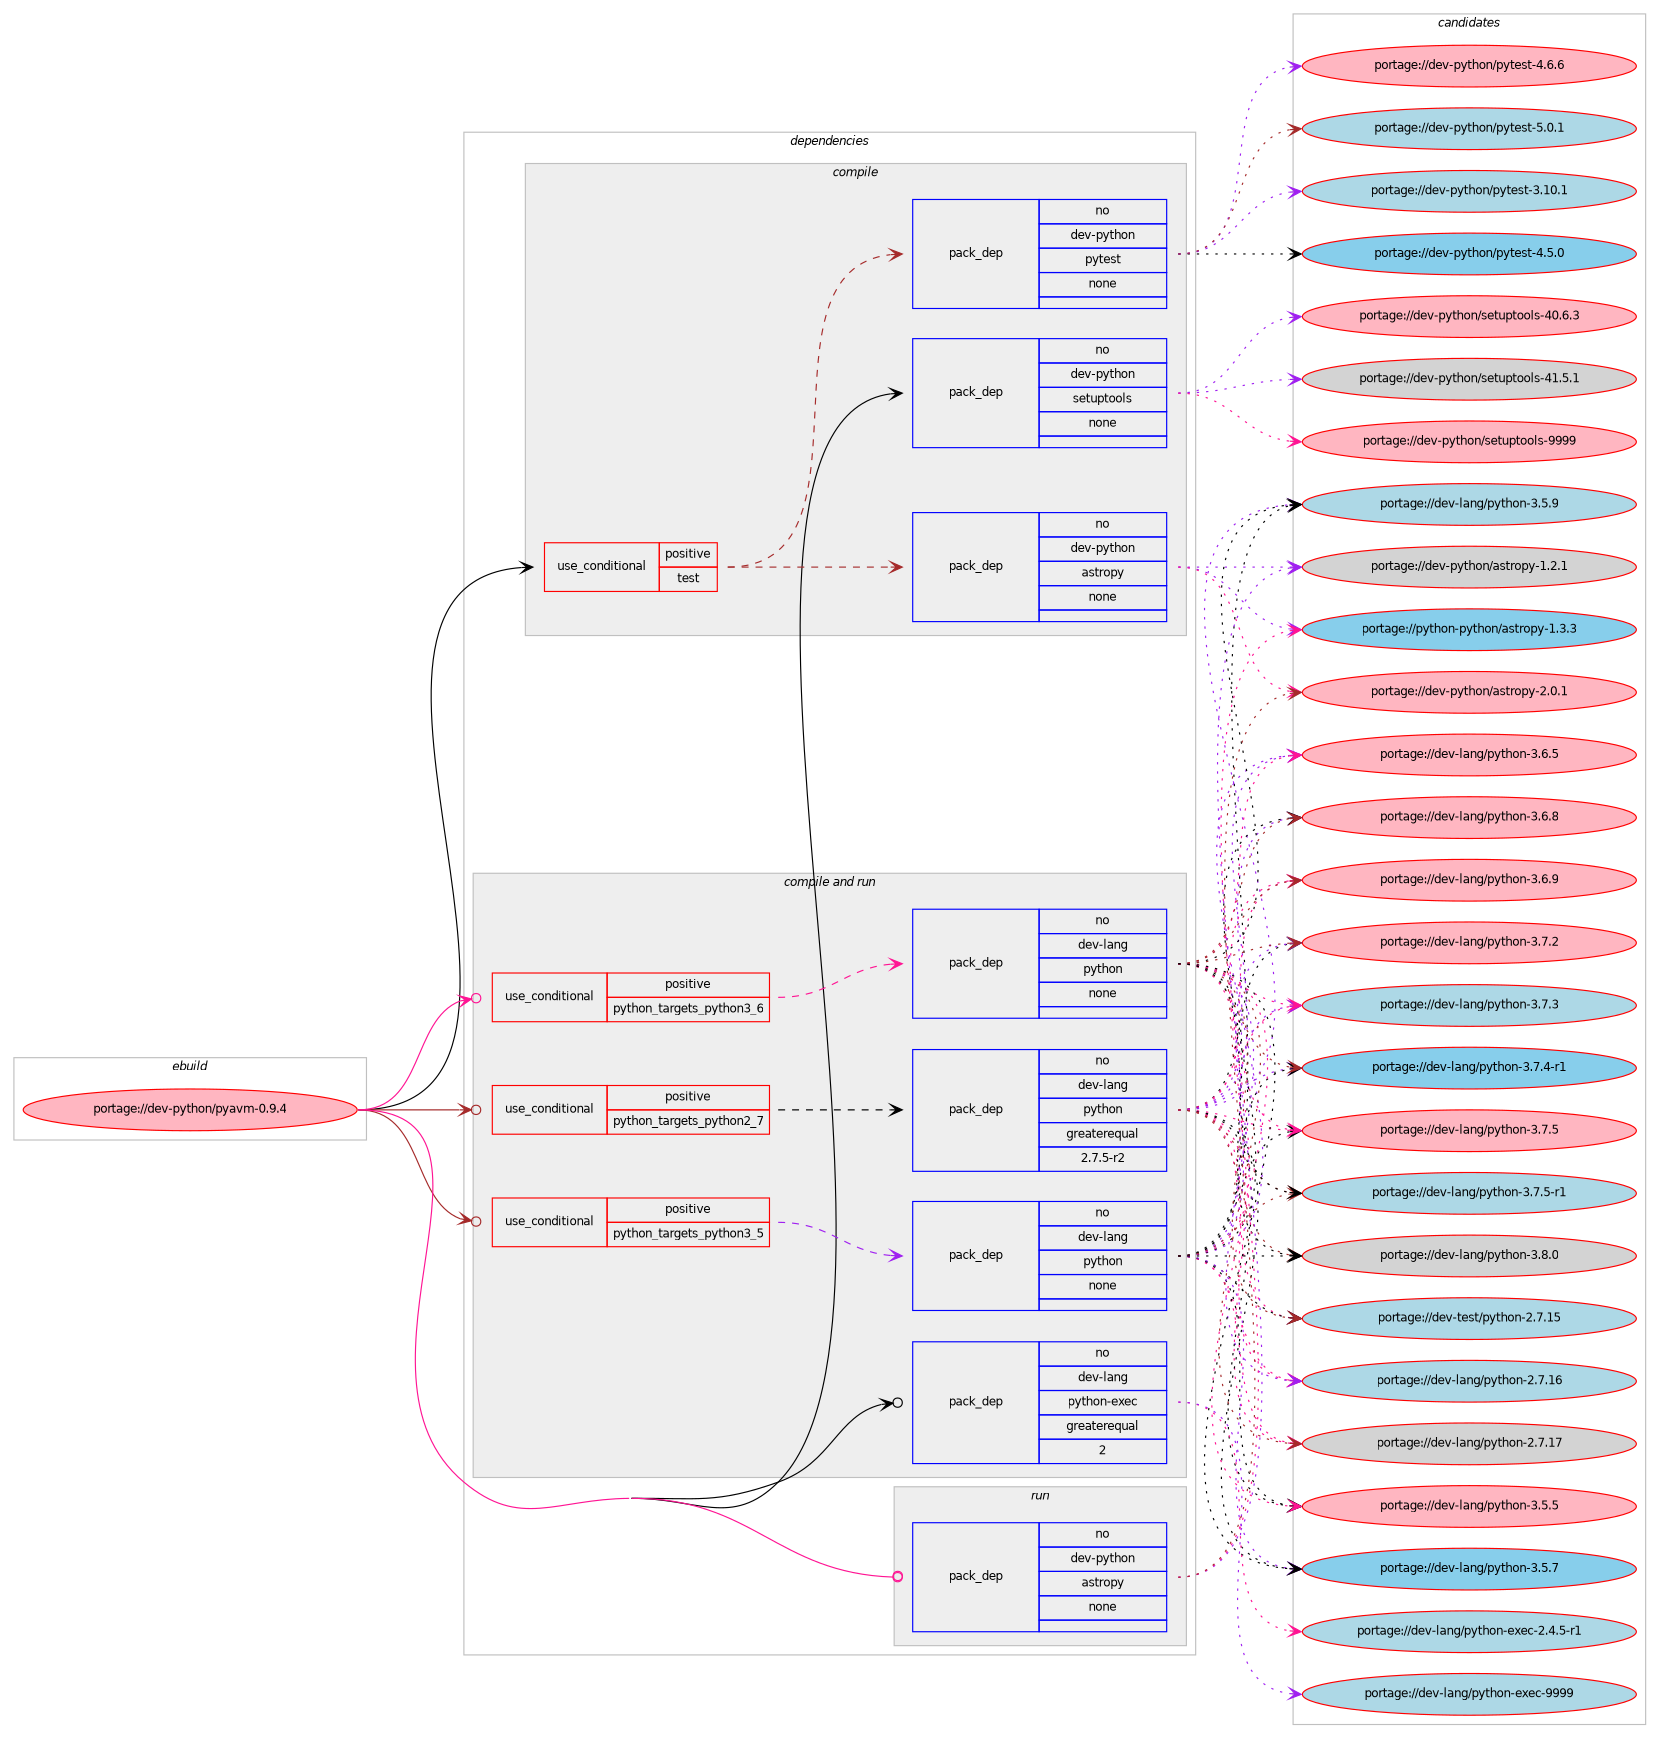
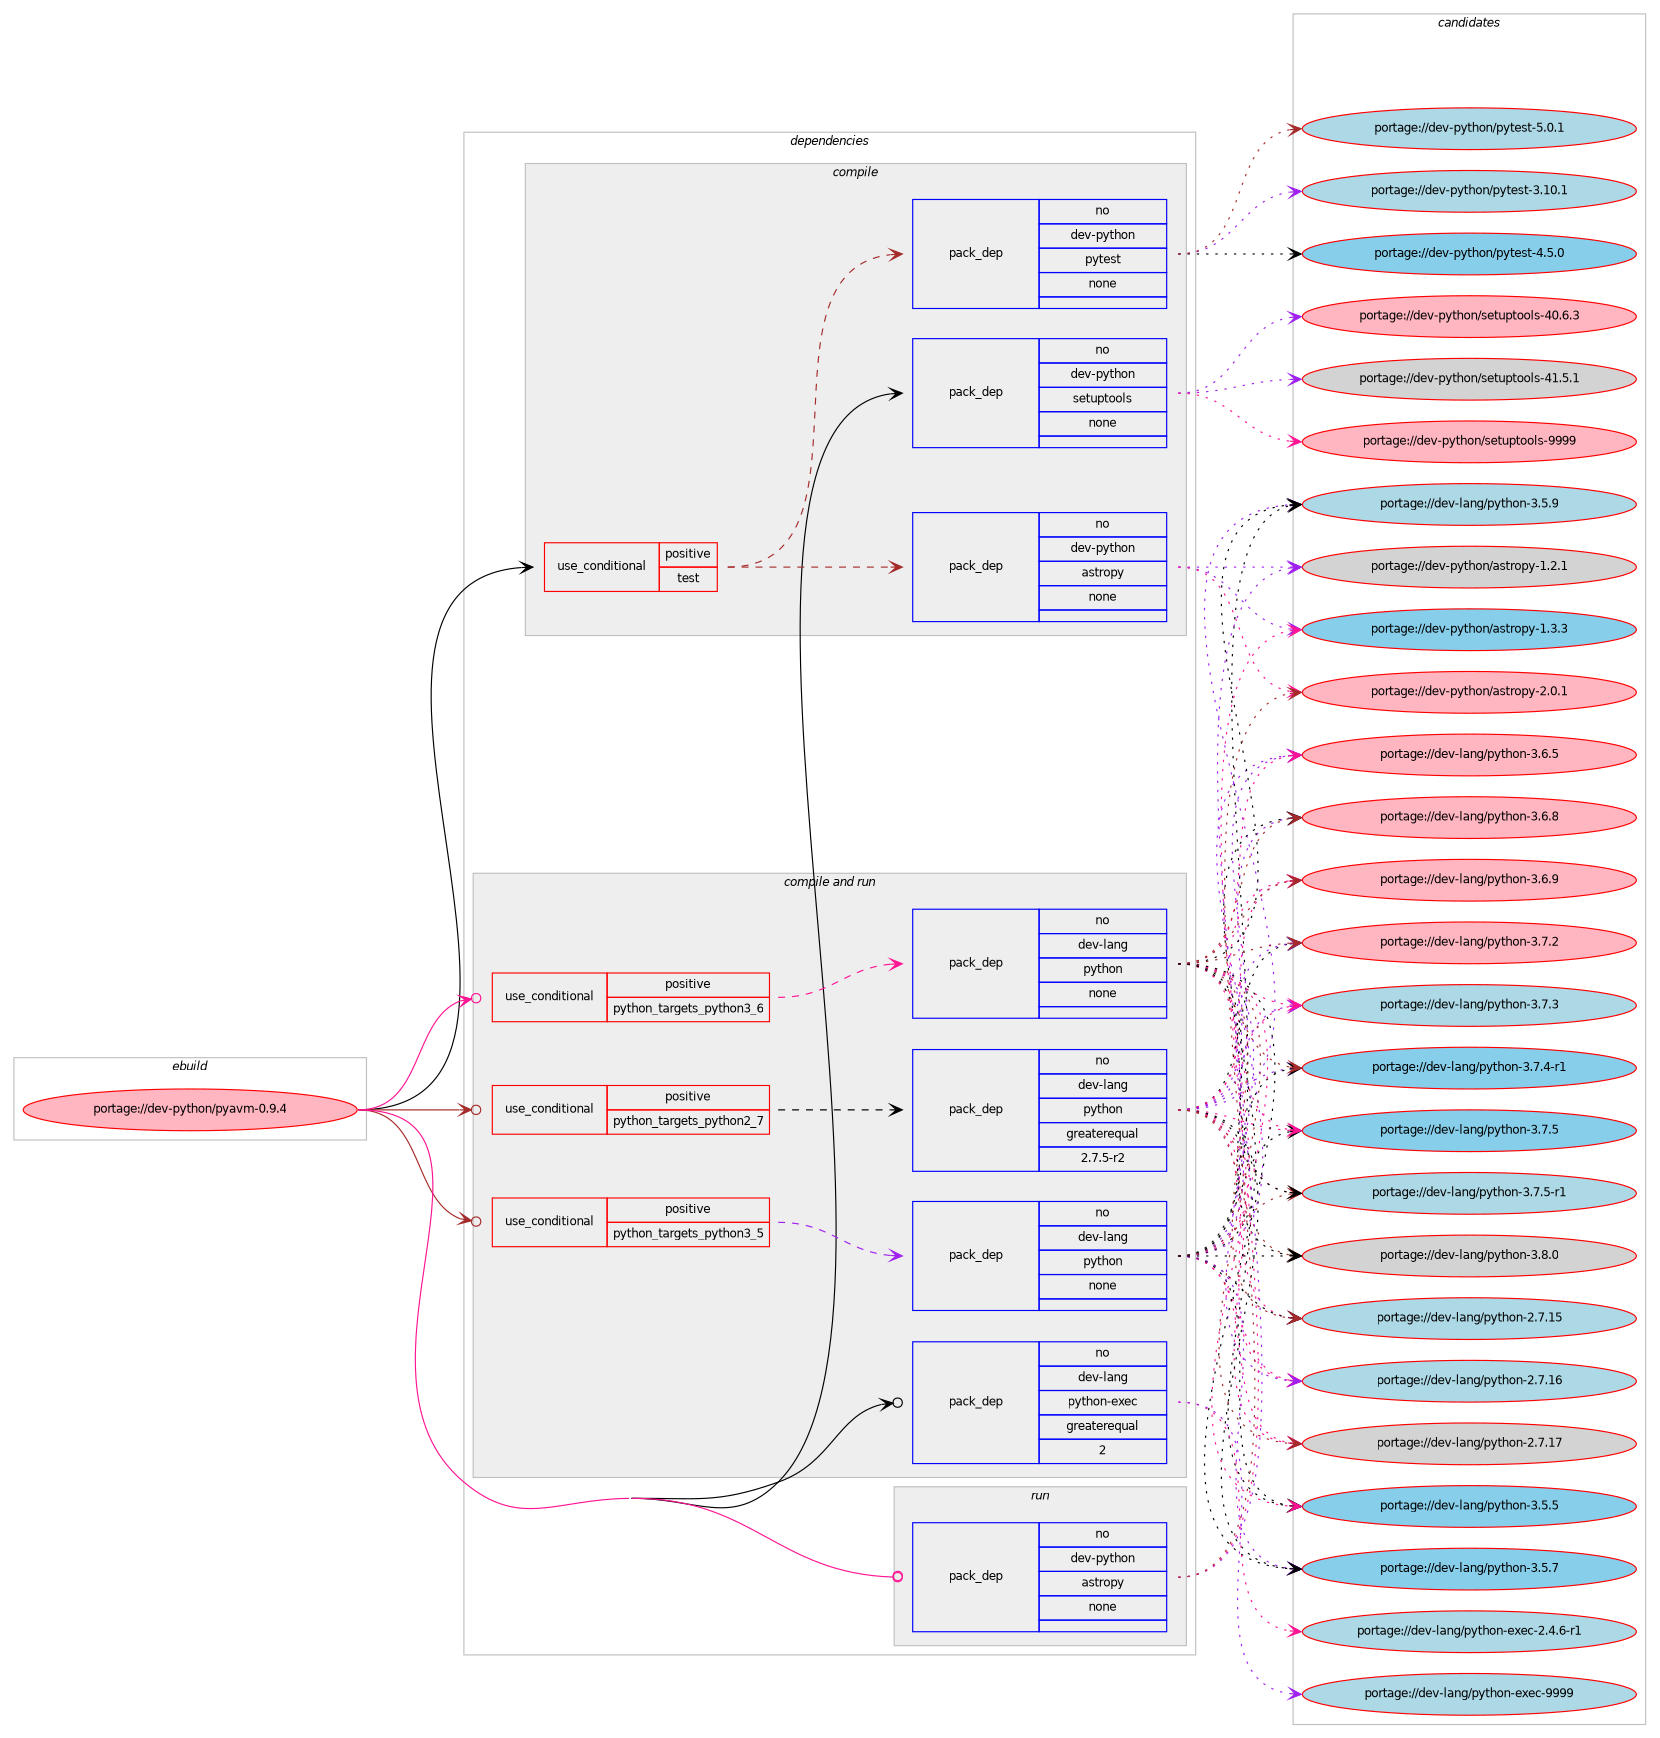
node "portage://dev-python/pytest-4.6.6": removed
node "portage://python-python/astropy-1.3.3": label "portage://python-python/astropy-1.3.3" -> "portage://dev-python/astropy-1.3.3"
node "portage://dev-lang/python-3.7.5": fillcolor lightpink -> skyblue
node "portage://dev-test/python-2.7.15": label "portage://dev-test/python-2.7.15" -> "portage://dev-lang/python-2.7.15"
node "portage://dev-lang/python-3.5.5": fillcolor lightpink -> skyblue
node "portage://dev-lang/python-exec-2.4.5-r1": label "portage://dev-lang/python-exec-2.4.5-r1" -> "portage://dev-lang/python-exec-2.4.6-r1"
